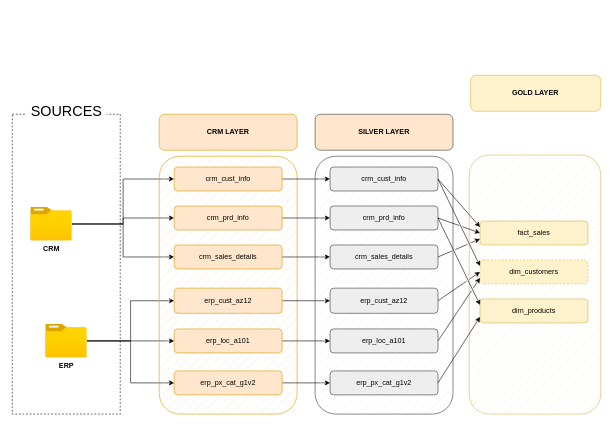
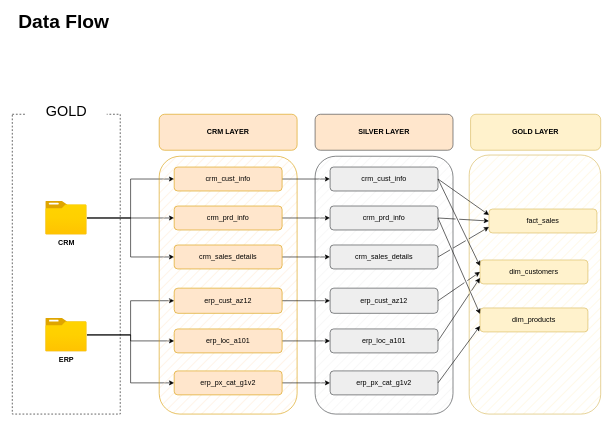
node "Data Flow": added
node "GOLD LAYER": moved (536, 93) -> (536, 132)
node "SOURCES": label "SOURCES" -> "GOLD"
node "CRM": moved (51, 224) -> (66, 218)
node "fact_sales": moved (534, 233) -> (543, 221)
node "dim_customers": style dashed -> solid
node "dim_products": moved (534, 311) -> (534, 320)
node "ERP": moved (66, 341) -> (66, 335)
